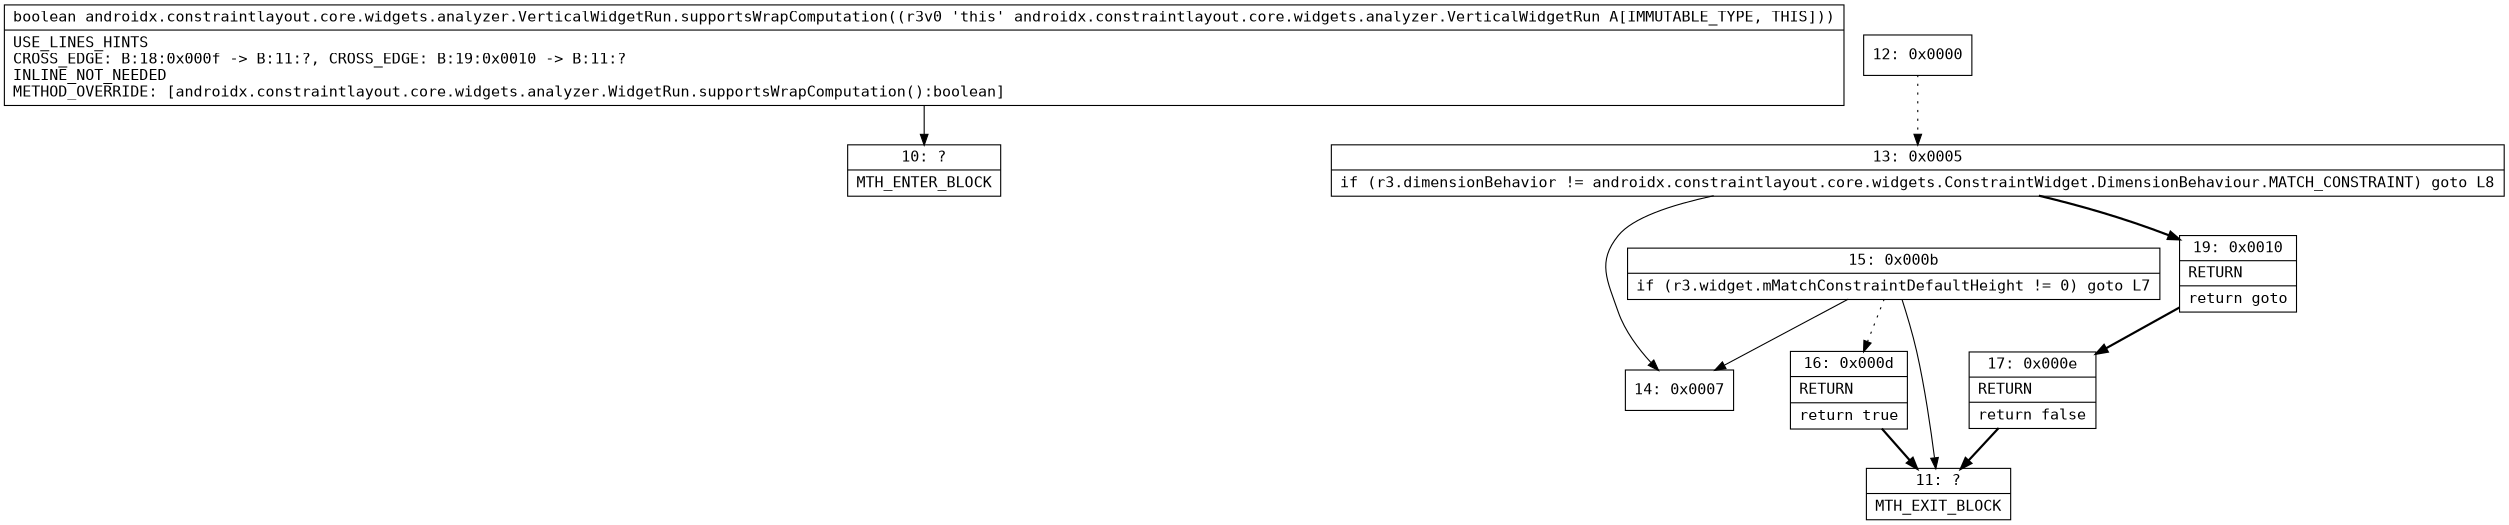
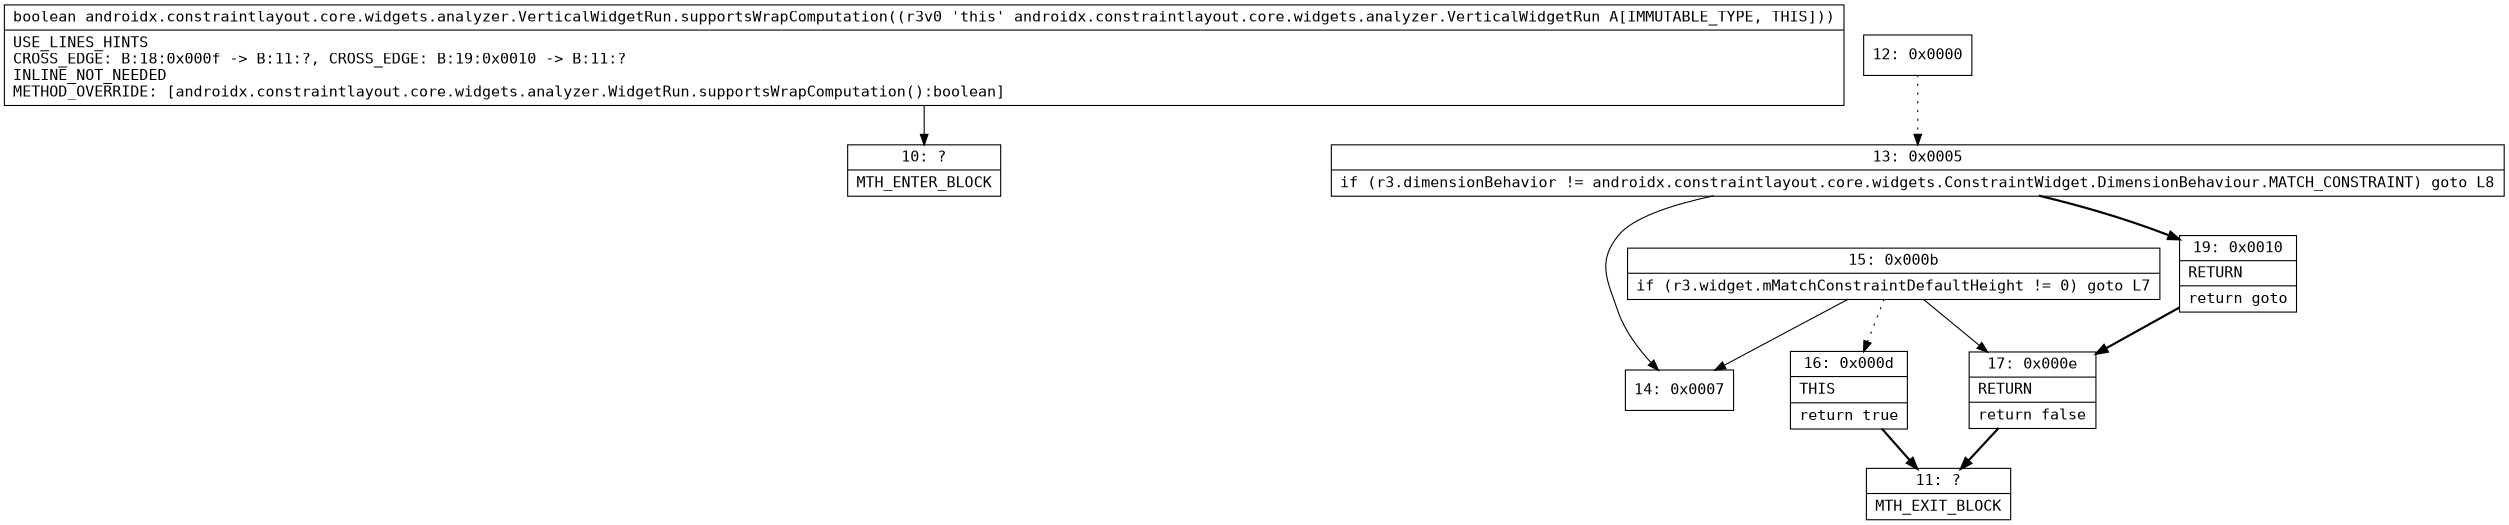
edge "15: 0x000b" -> "11: ?": now "15: 0x000b" -> "17: 0x000e"
node "16: 0x000d": text "RETURN" -> "THIS"
